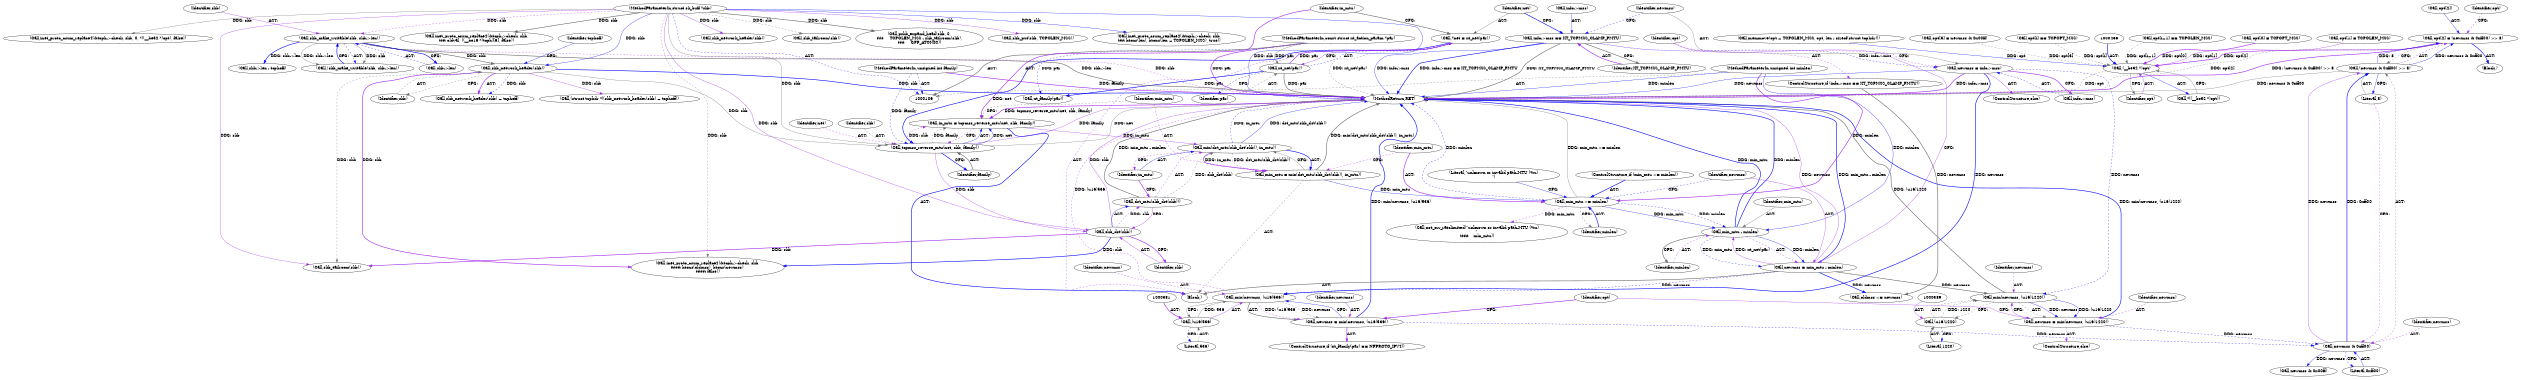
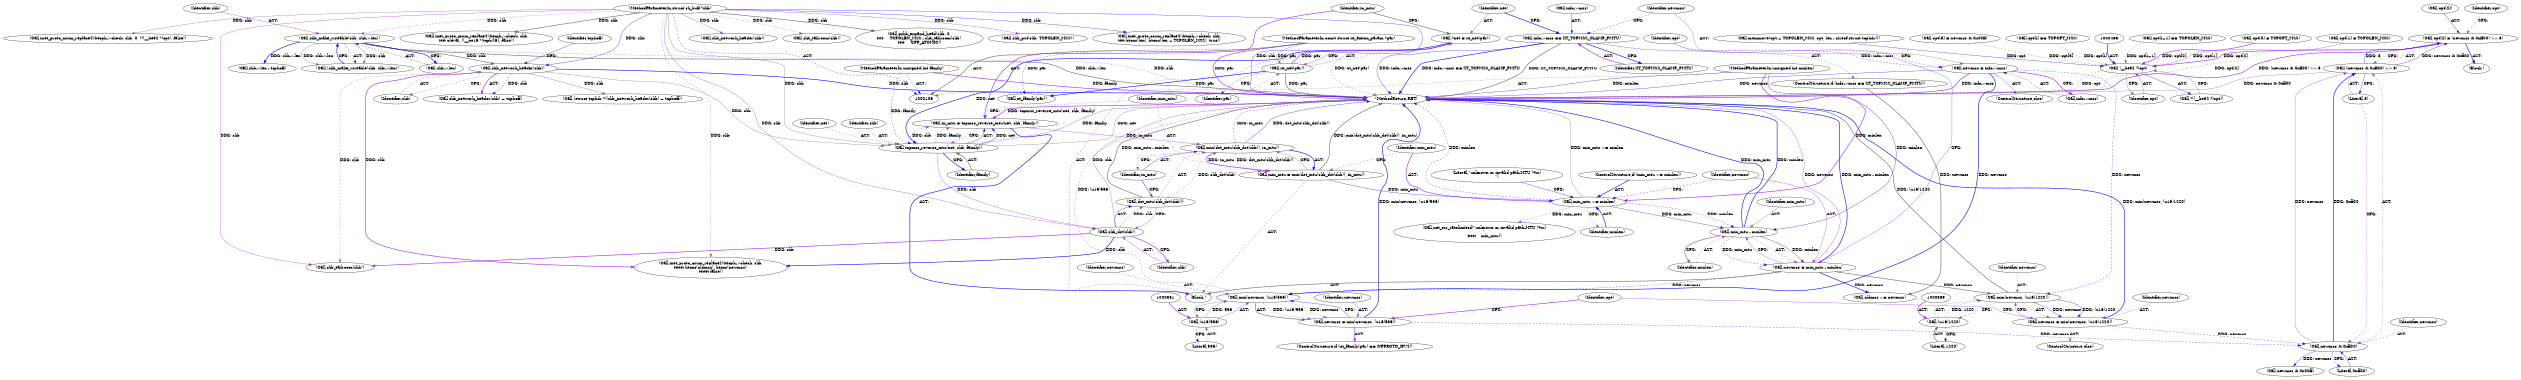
edge "(Call,info->mss == XT_TCPMSS_CLAMP_PMTU)" -> "(Identifier,XT_TCPMSS_CLAMP_PMTU)": color gray40 -> blue
edge "(Call,newmss = min_mtu - minlen)" -> "(Call,min_mtu - minlen)": label "DDG: xt_net(par)" -> "CFG: "
edge "1000389" -> "(Call,(u16)1220)": style solid -> bold
